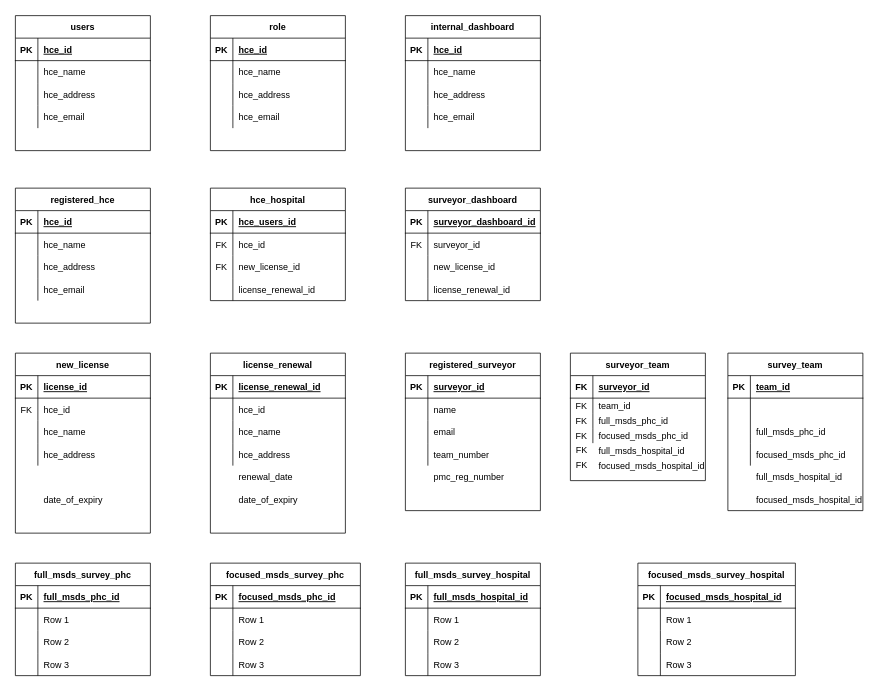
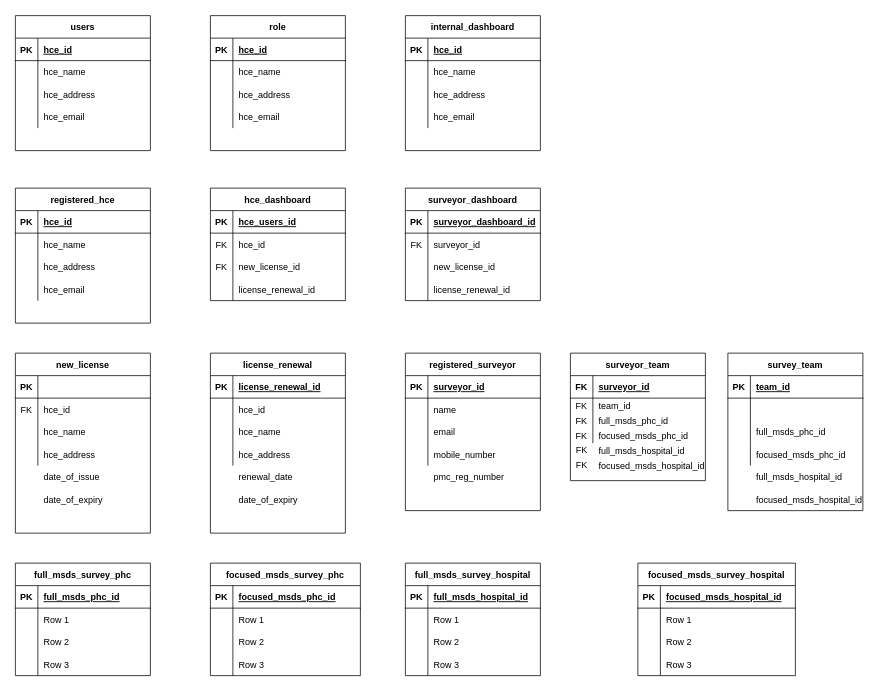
node "hce_hospital": label "hce_hospital" -> "hce_dashboard"
node "license_id": removed
node "team_number": label "team_number" -> "mobile_number"
node "date_of_issue": added
